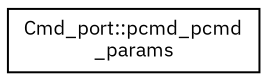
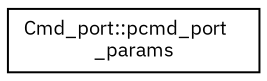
node "Cmd_port::pcmd_pcmd _params": label "Cmd_port::pcmd_pcmd _params" -> "Cmd_port::pcmd_port _params"
